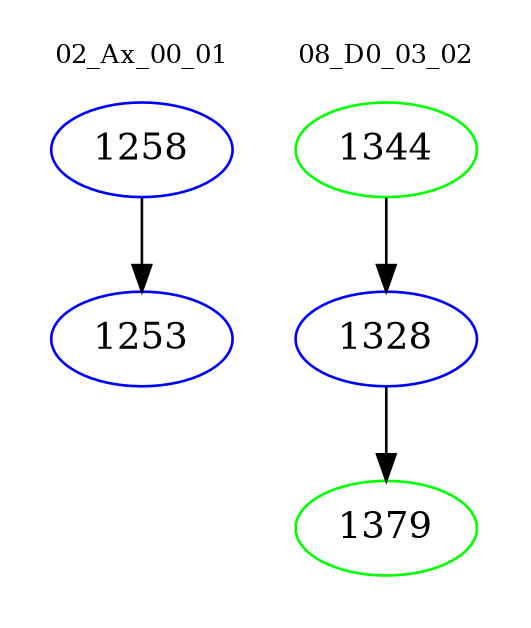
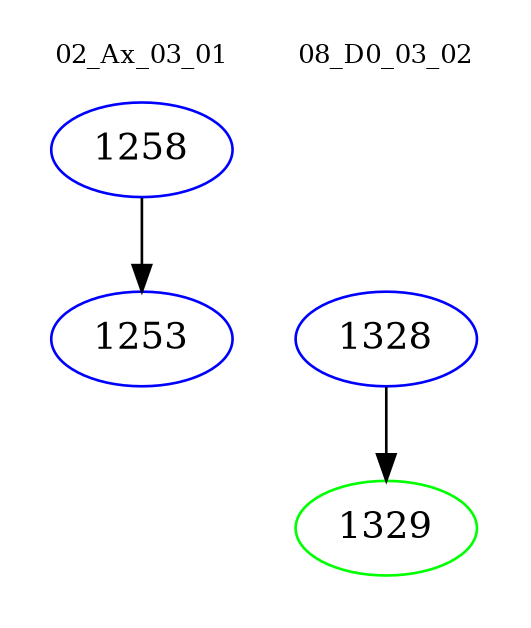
cluster "02_Ax_00_01": label "02_Ax_00_01" -> "02_Ax_03_01"
node "1344": removed
node "1379": label "1379" -> "1329"
